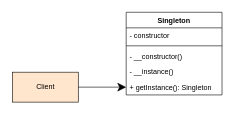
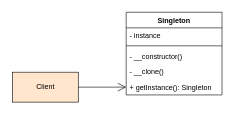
node "- constructor": label "- constructor" -> "- instance"
node "- __instance()": label "- __instance()" -> "- __clone()"
edge "Client" -> "+ getInstance(): Singleton": arrowhead classic -> open
